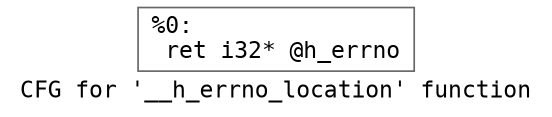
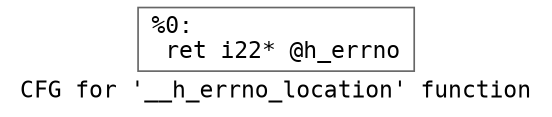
node "%0:": text "ret i32* @h_errno" -> "ret i22* @h_errno"
